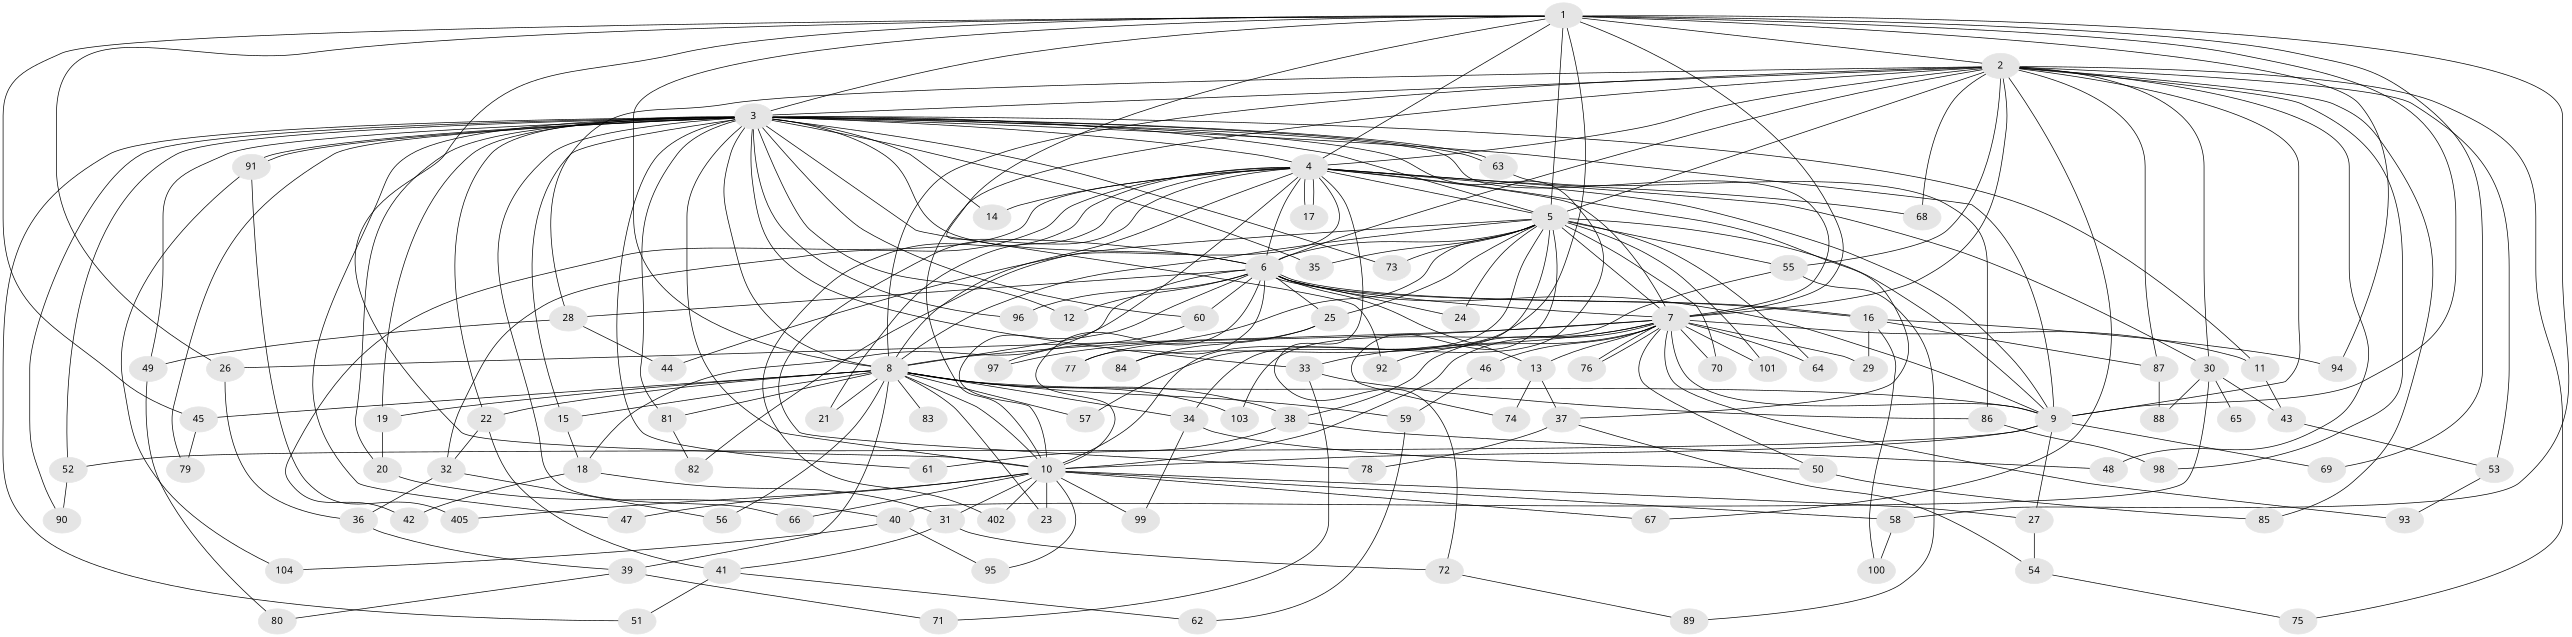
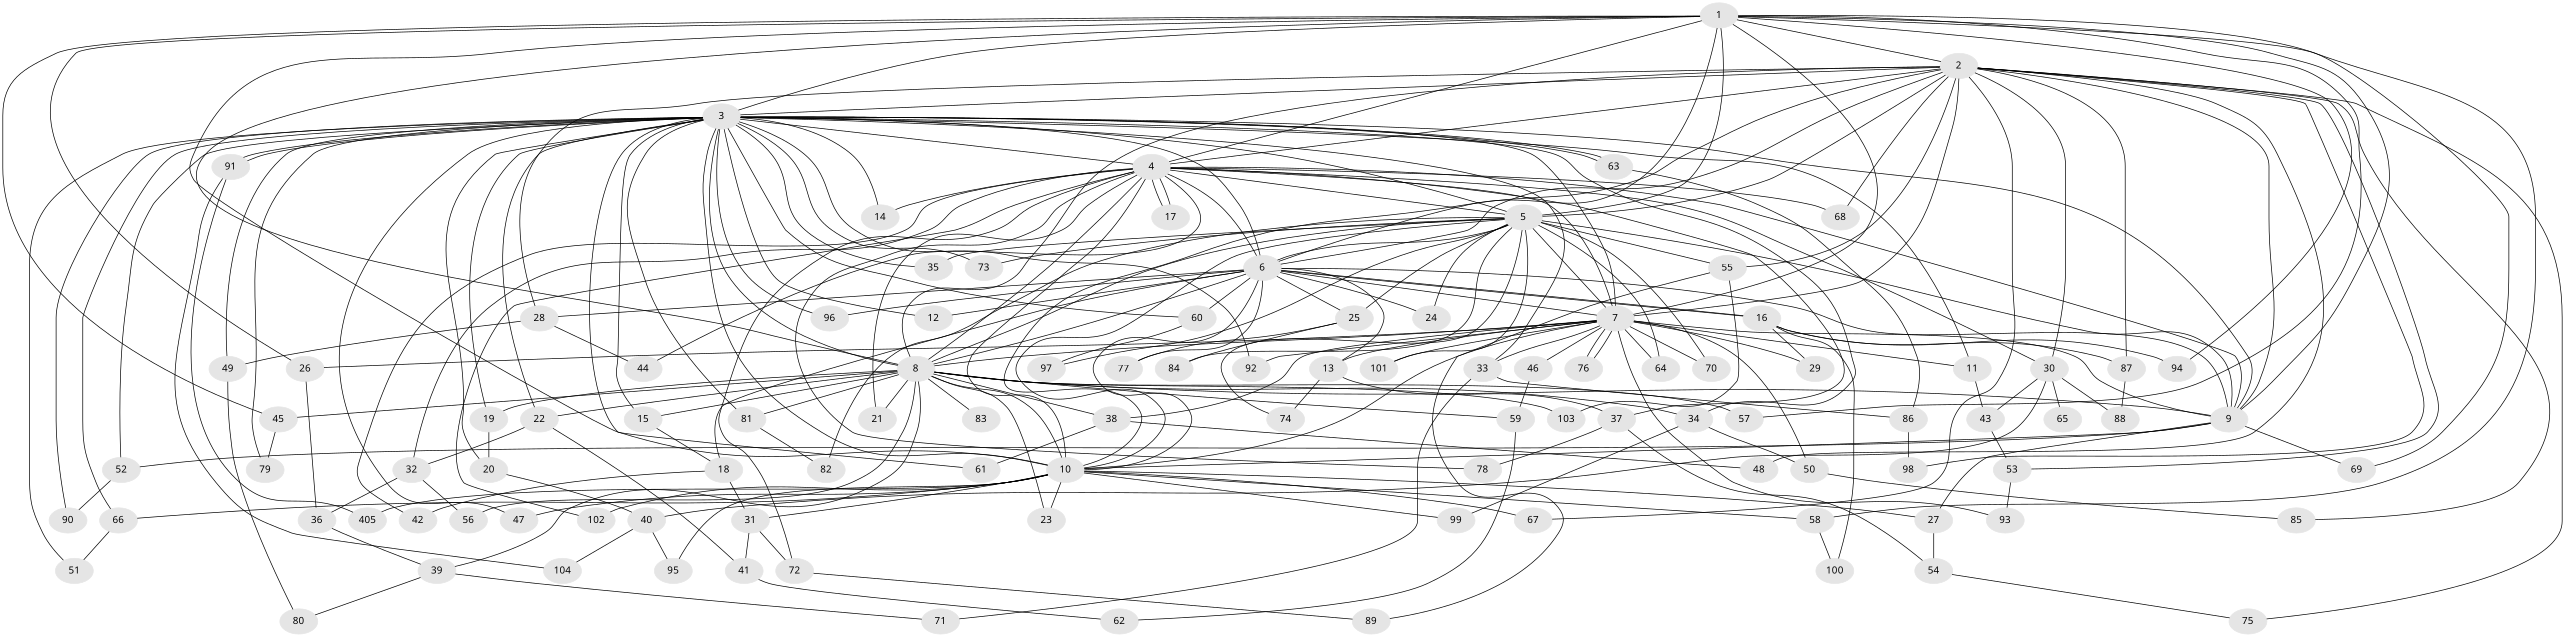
node "402": label "402" -> "102"
edge "41" -- "51": now "66" -- "51"
